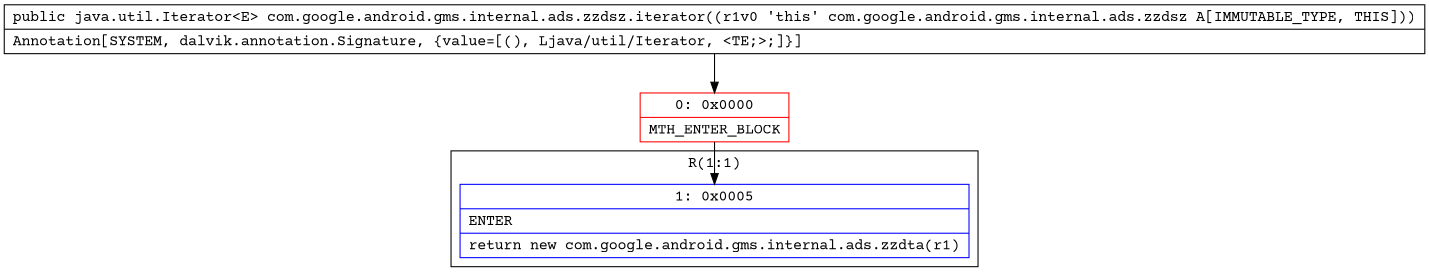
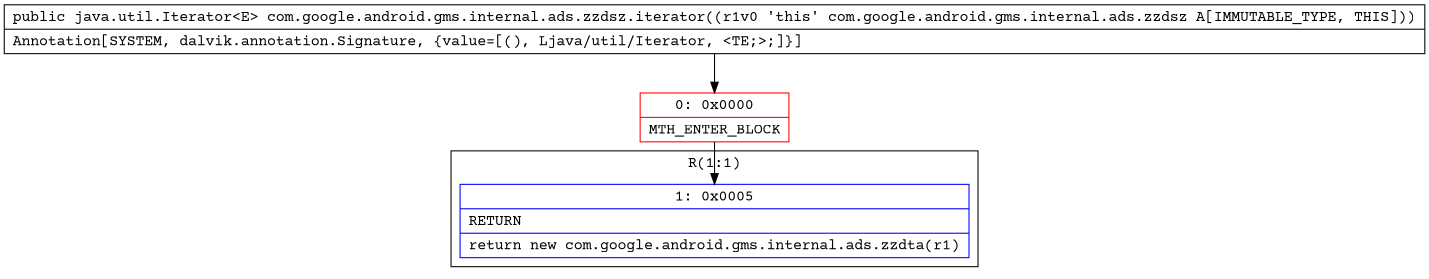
node "1: 0x0005": text "ENTER" -> "RETURN"
